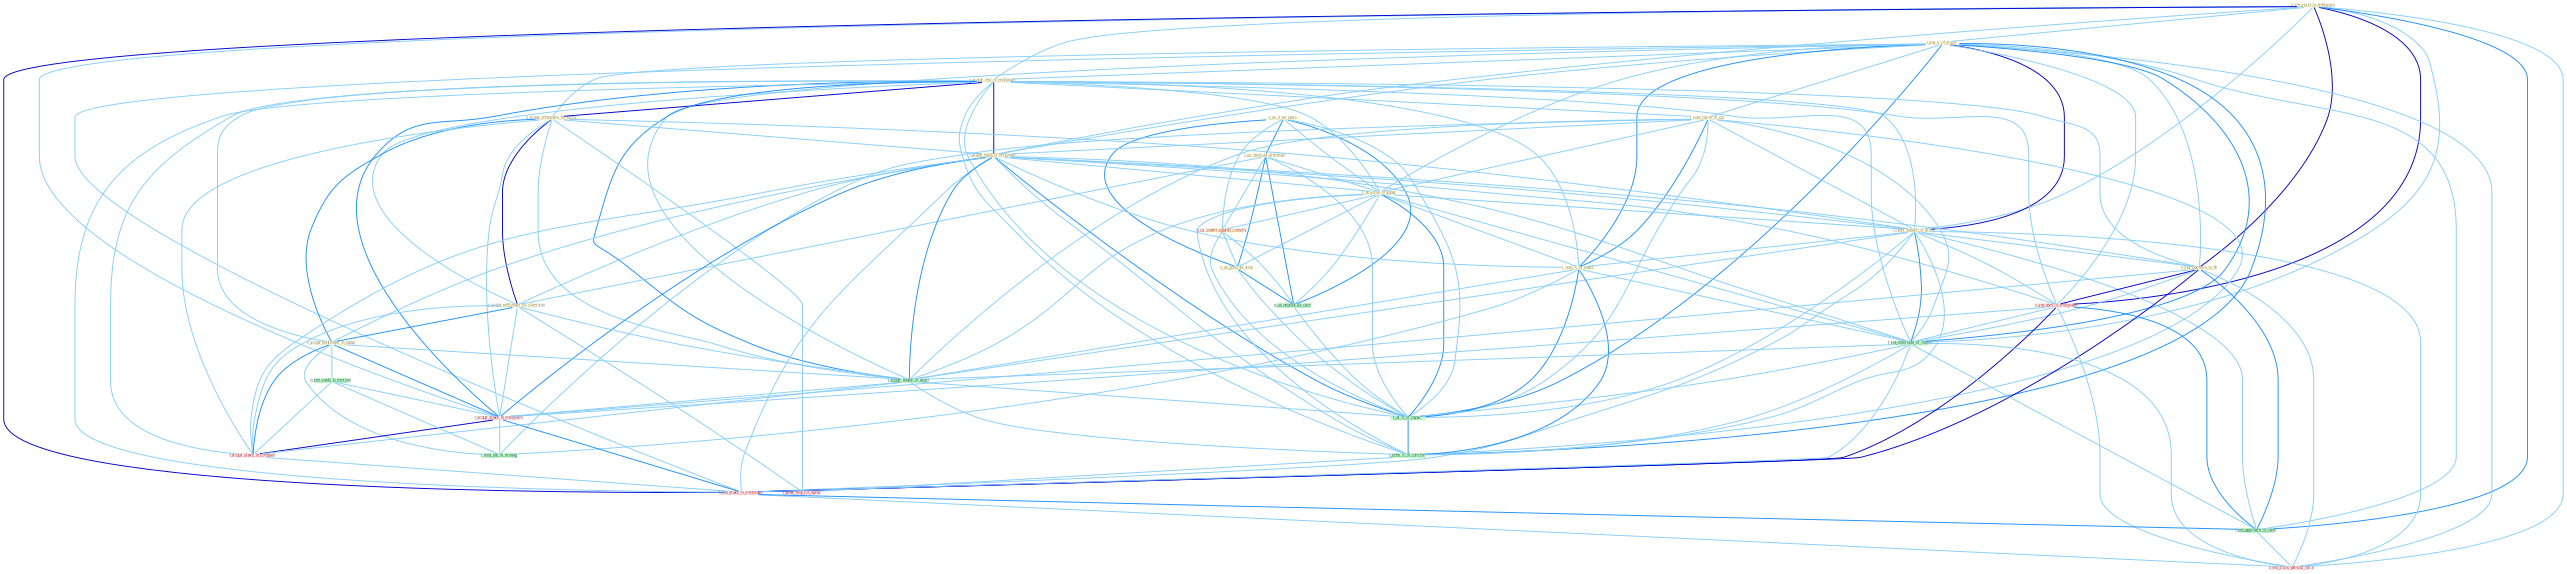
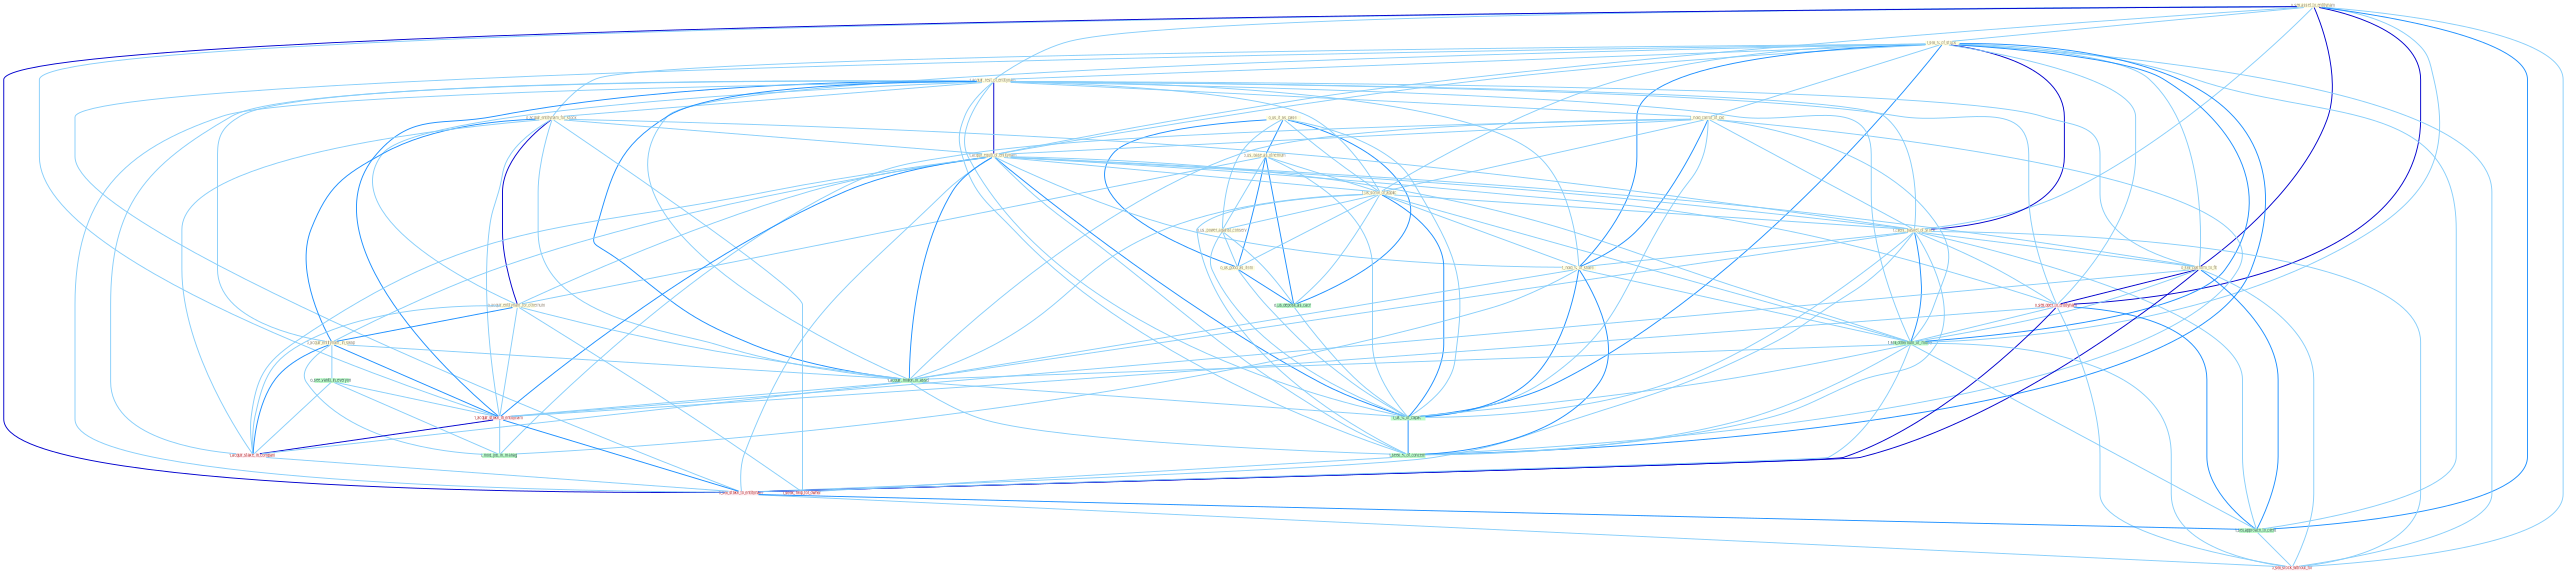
edge "1_acquir_rest_of_entitynam" -- "0_acquir_entitynam_for_stock": color #0000cd -> #87cefa
node "0_us_power_against_conserv": fontcolor #b22222 -> #8b7d6b
node "0_sell_stock_without_hitch": label "0_sell_stock_without_hitch" -> "0_sell_stock_without_for"
